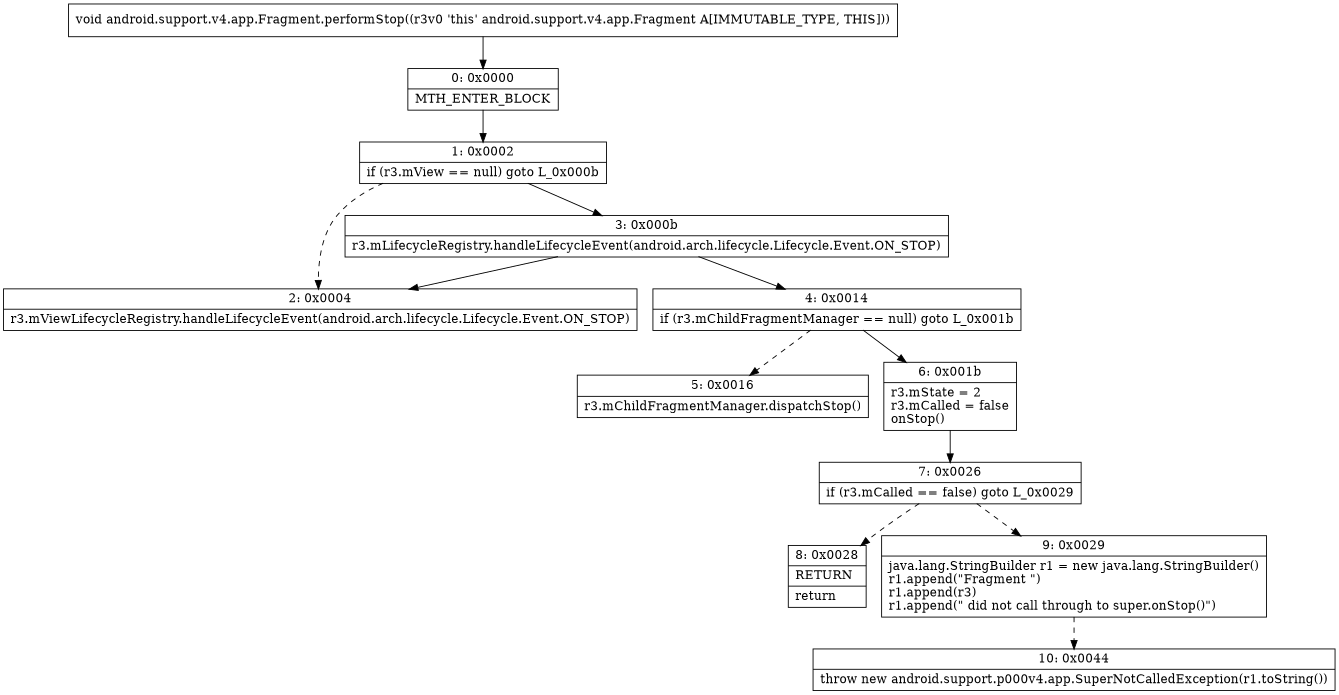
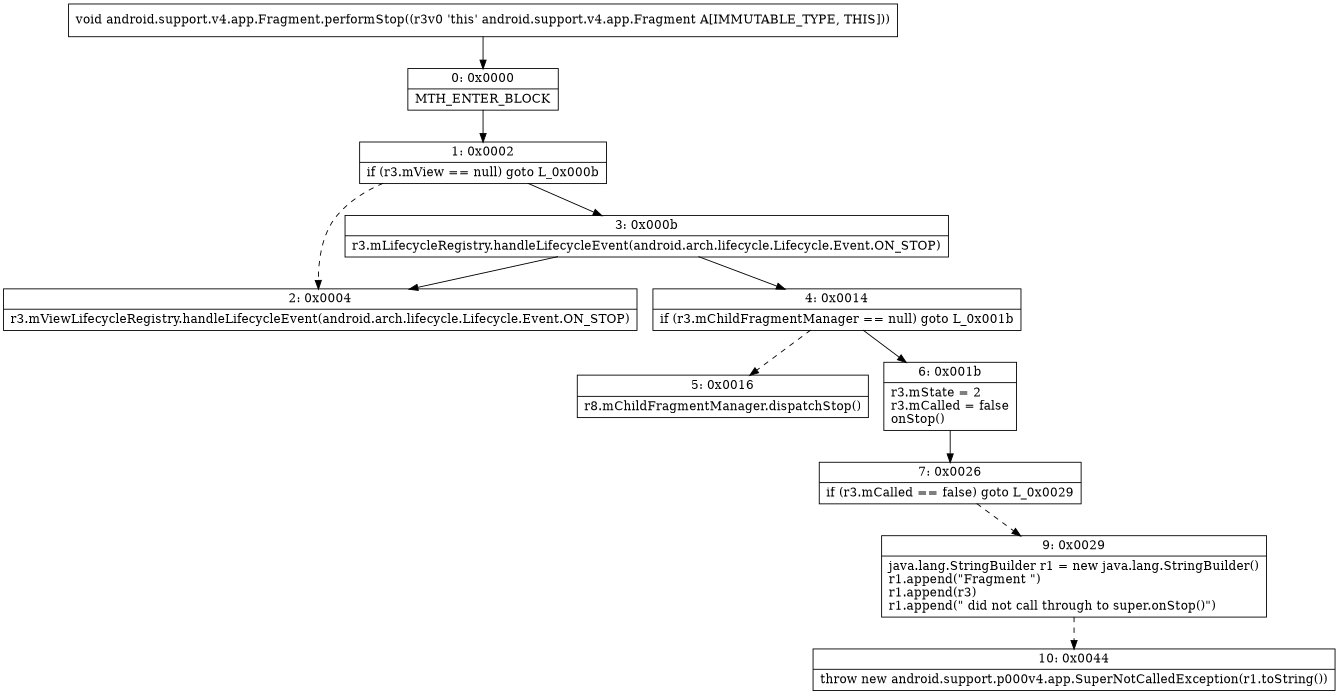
node "5: 0x0016": text "r3.mChildFragmentManager.dispatchStop()" -> "r8.mChildFragmentManager.dispatchStop()"
node "8: 0x0028": removed
